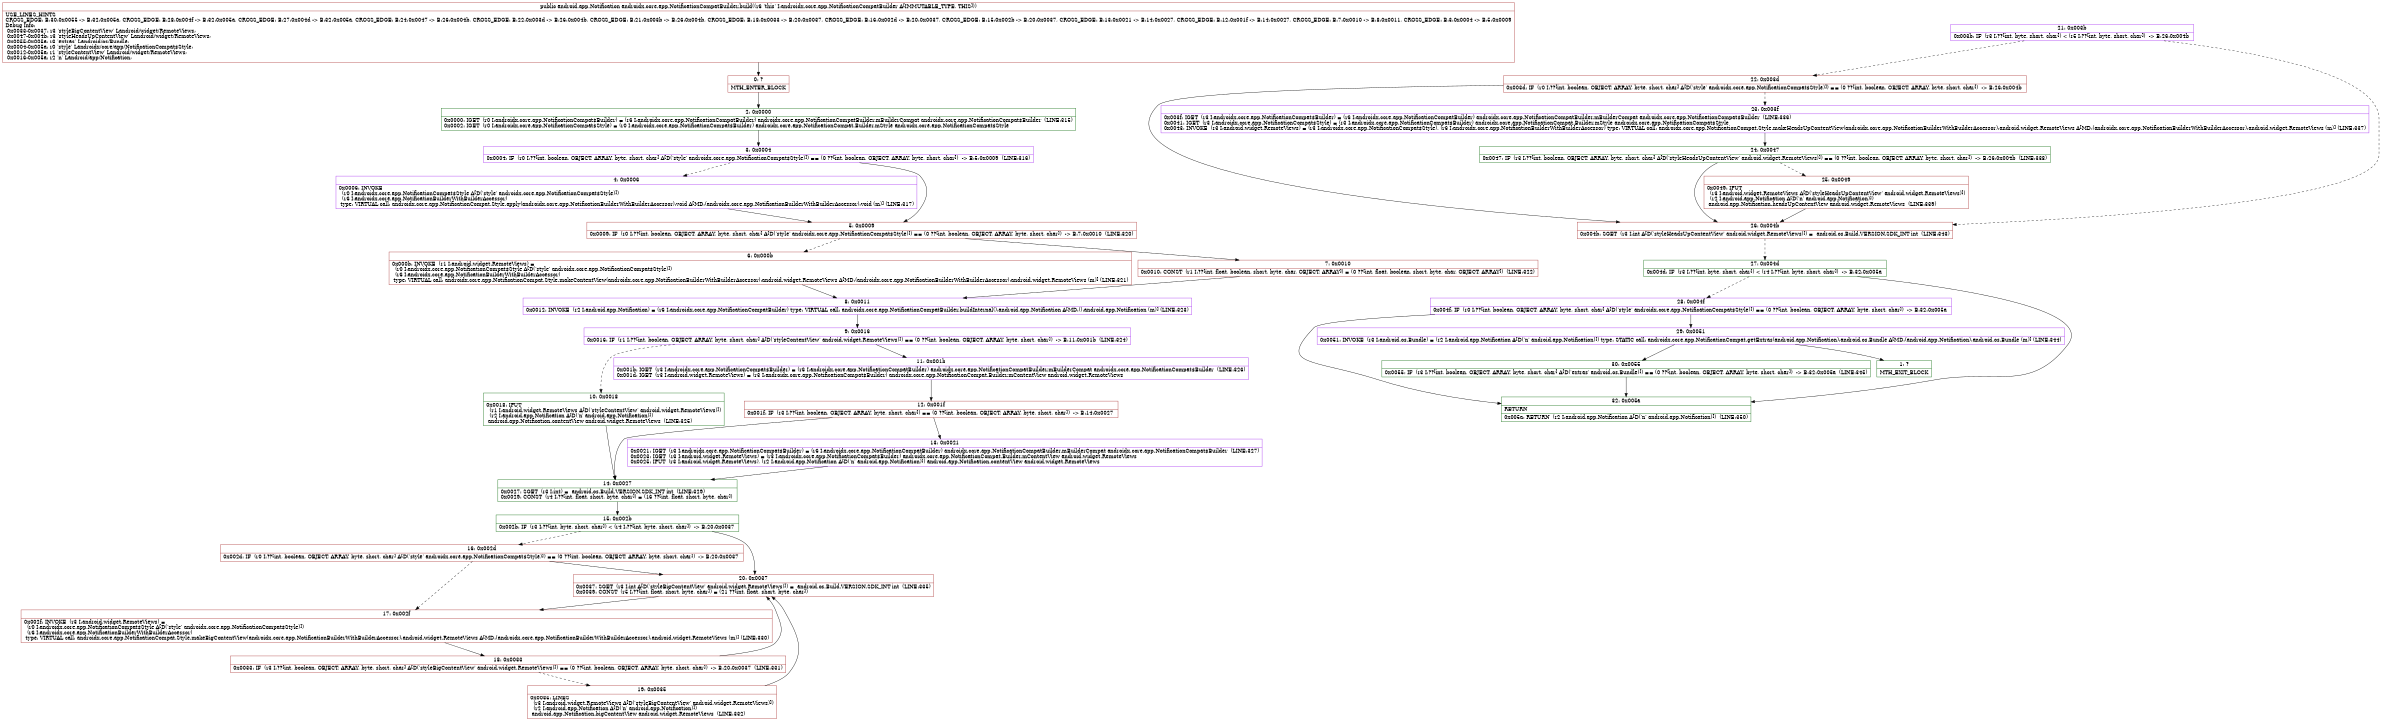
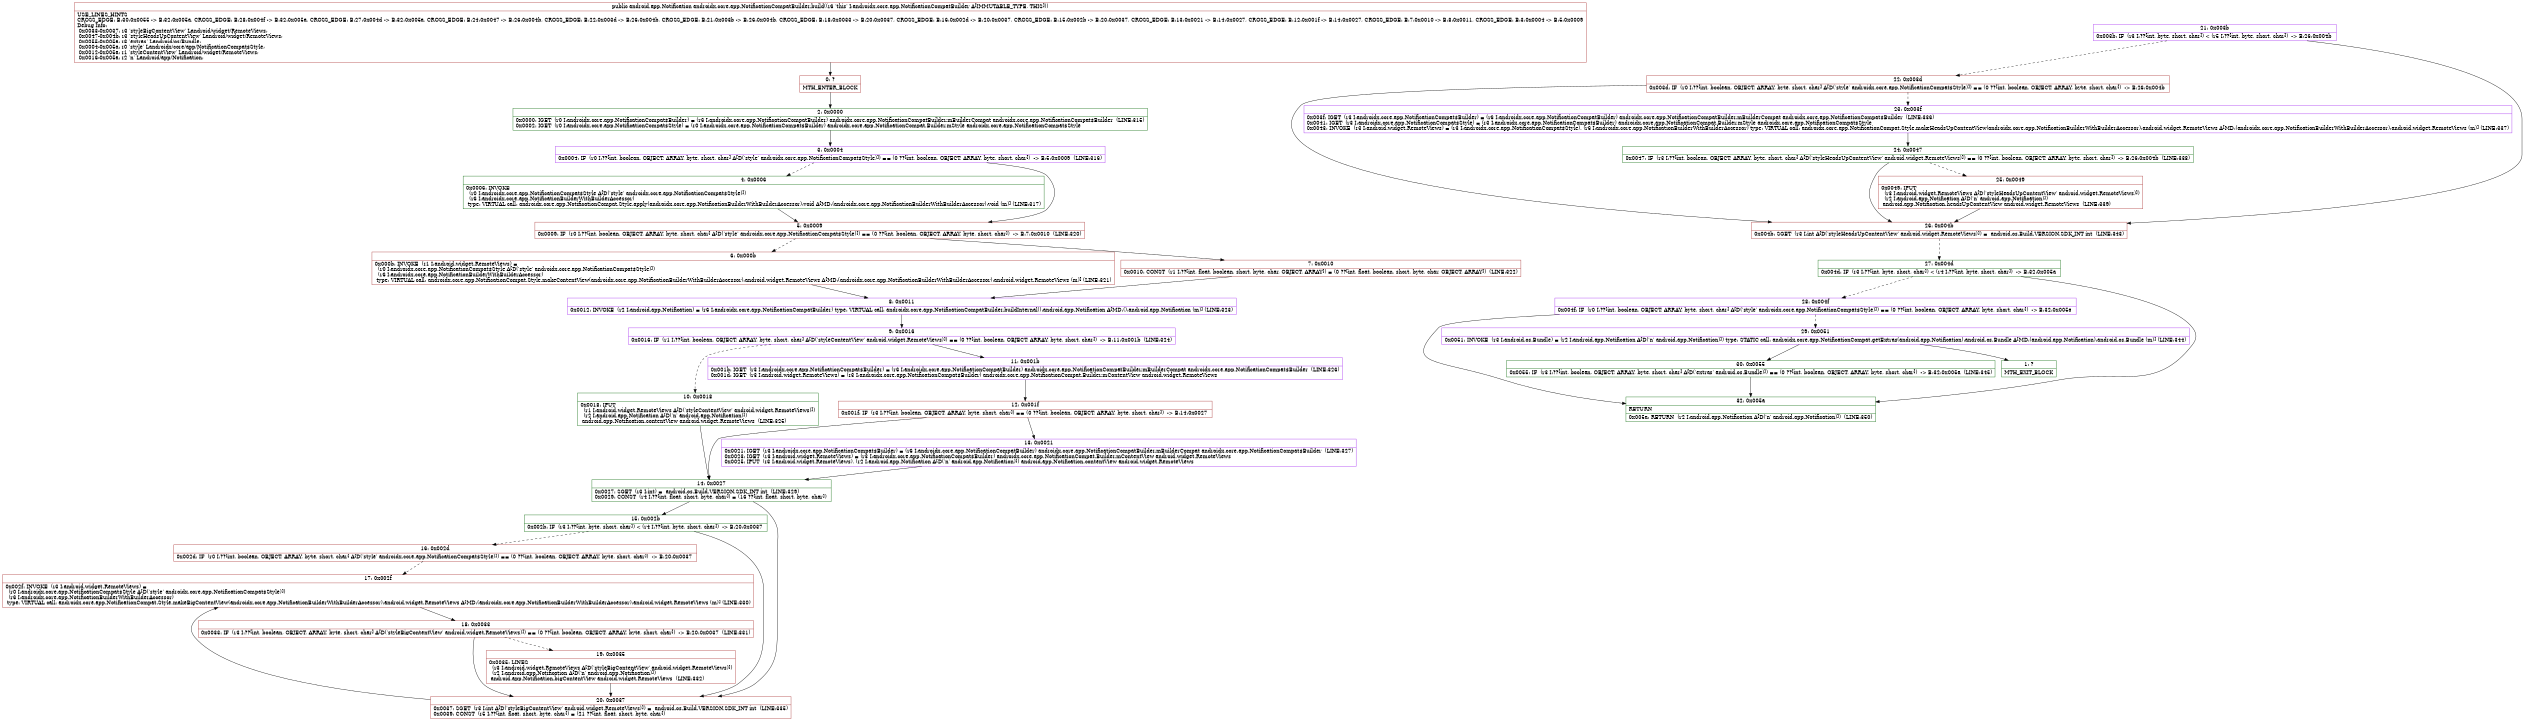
edge "21: 0x003b" -> "26: 0x004b": style dashed -> solid
node "4: 0x0006": color purple -> darkgreen
edge "28: 0x004f" -> "29: 0x0051": style solid -> dashed
edge "16: 0x002d" -> "20: 0x0037": now "14: 0x0027" -> "20: 0x0037"
